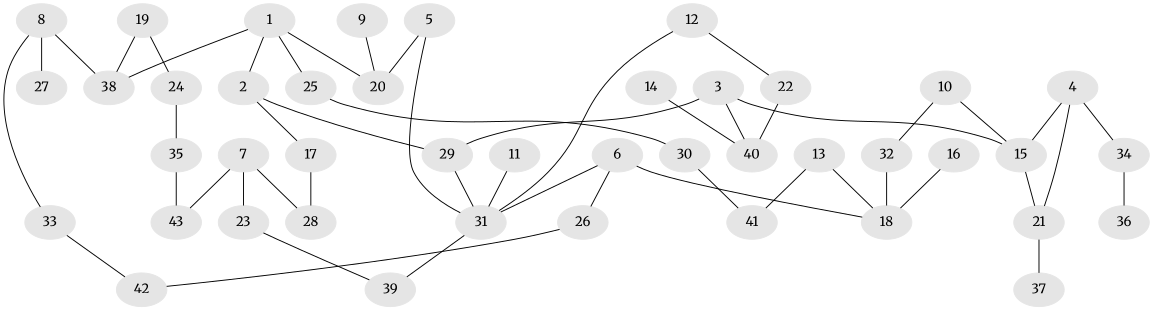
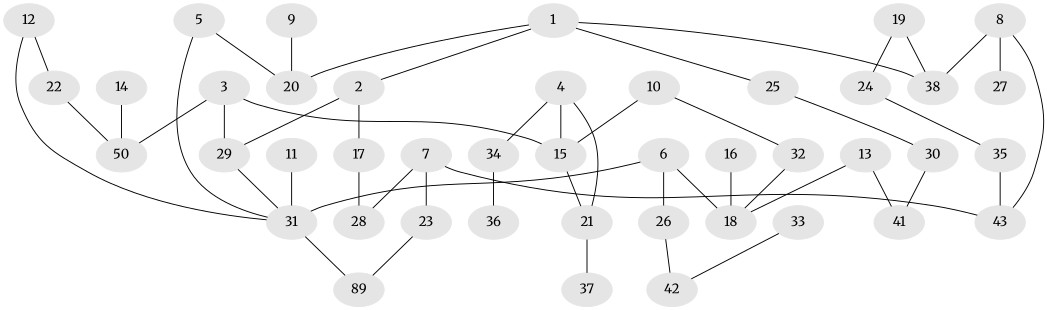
edge "8" -- "33": now "8" -- "43"
node "40": label "40" -> "50"
node "39": label "39" -> "89"
